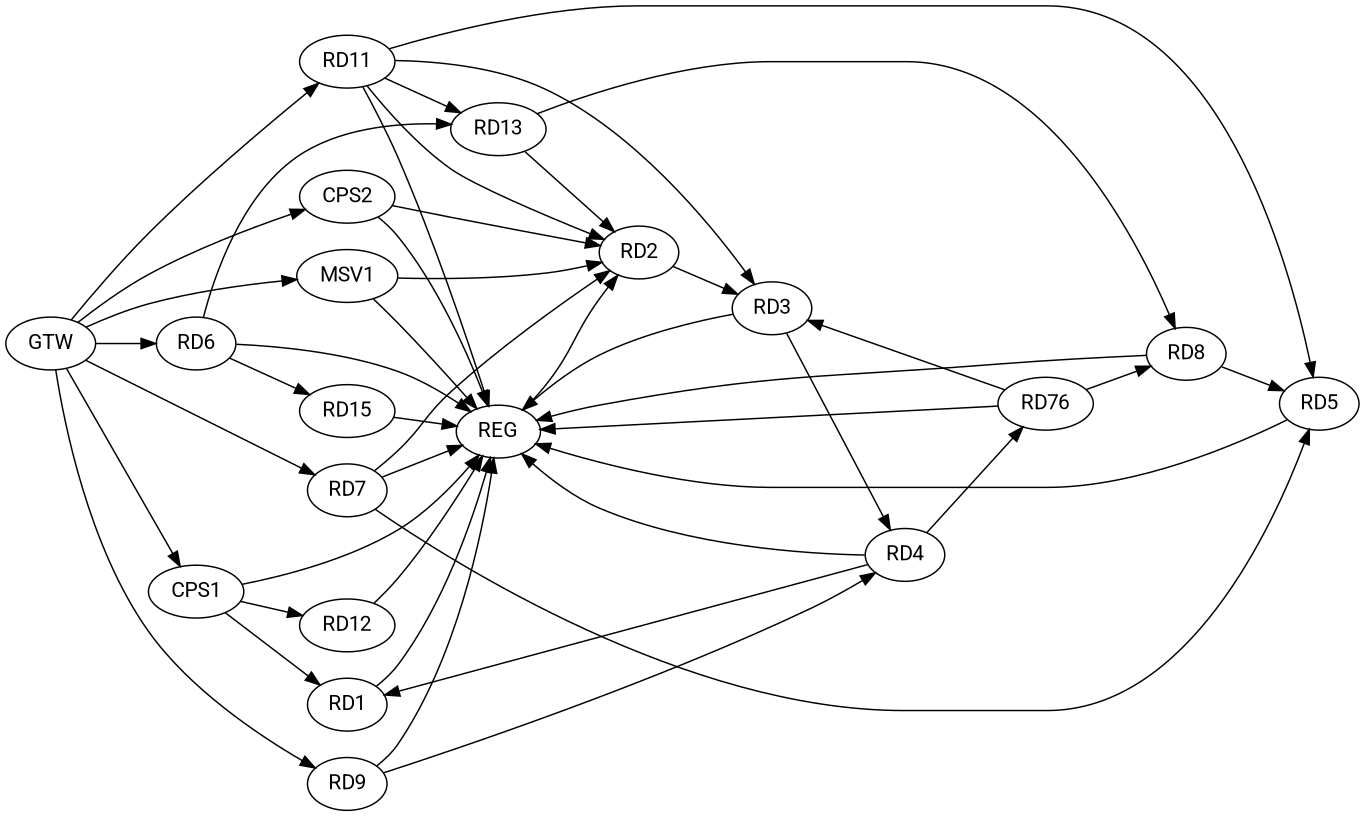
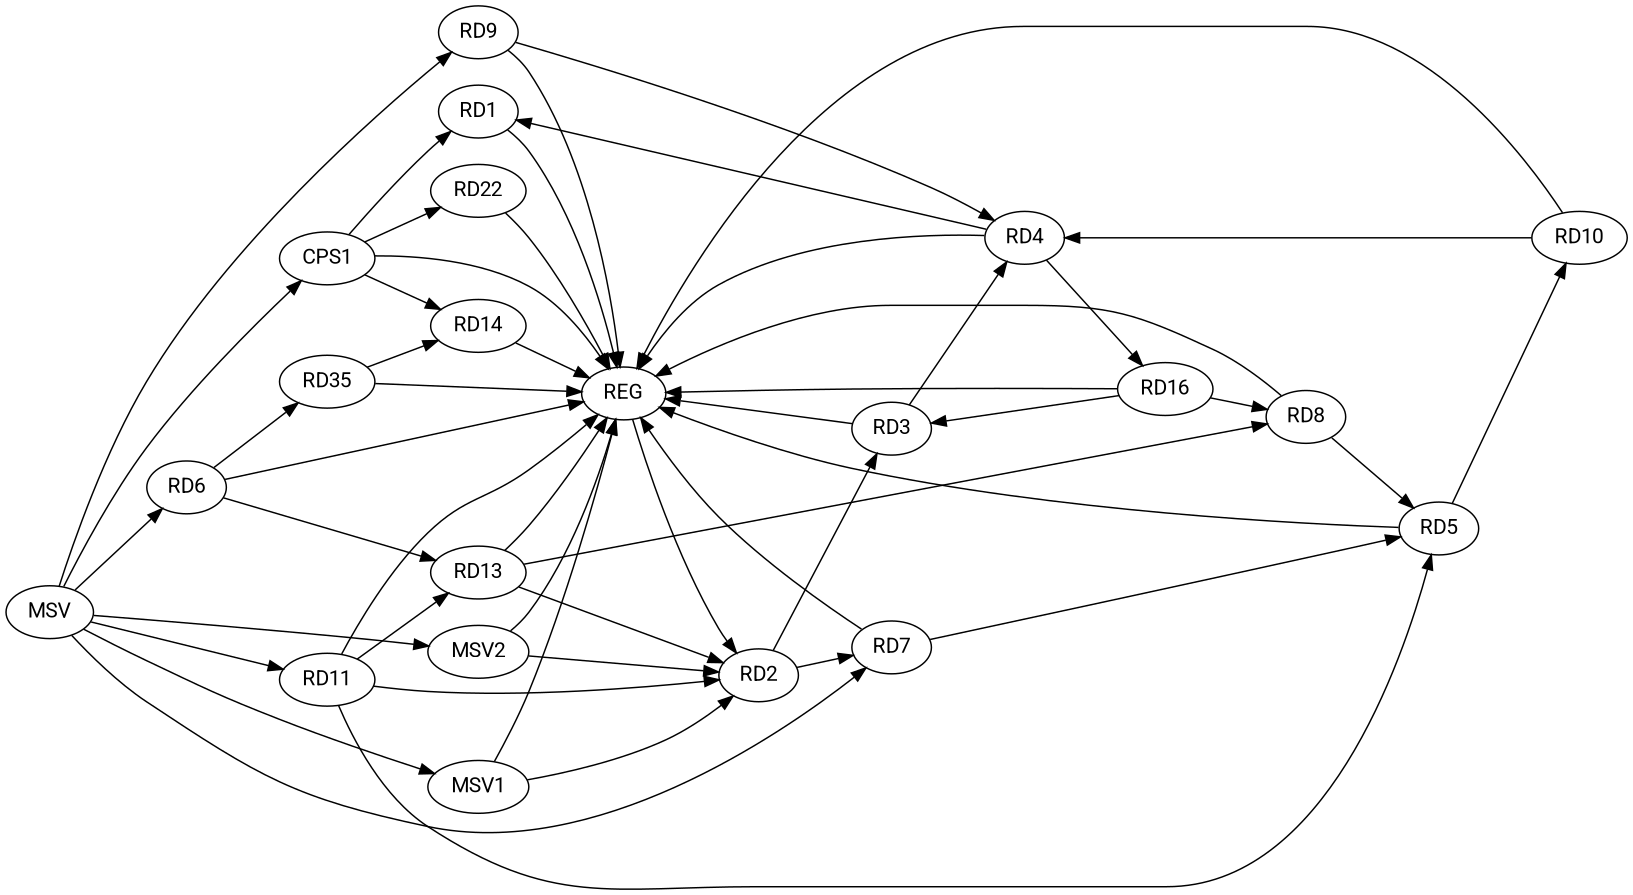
edge "RD11" -> "RD3": removed
node "CPS2": label "CPS2" -> "MSV2"
node "RD10": added
node "RD14": added
node "GTW": label "GTW" -> "MSV"
edge "RD7" -> "RD2": reversed
node "RD76": label "RD76" -> "RD16"
node "RD15": label "RD15" -> "RD35"
edge "RD13" -> "REG": added
node "RD12": label "RD12" -> "RD22"
